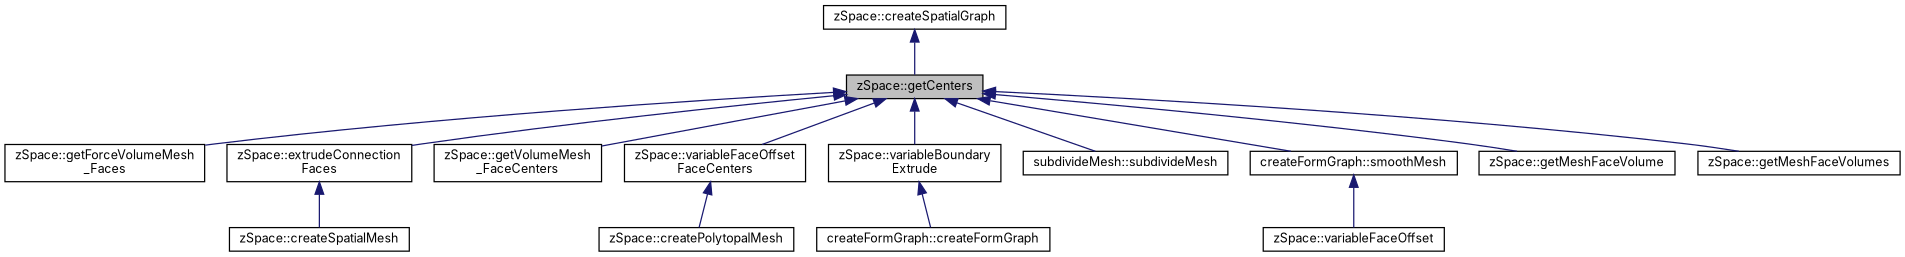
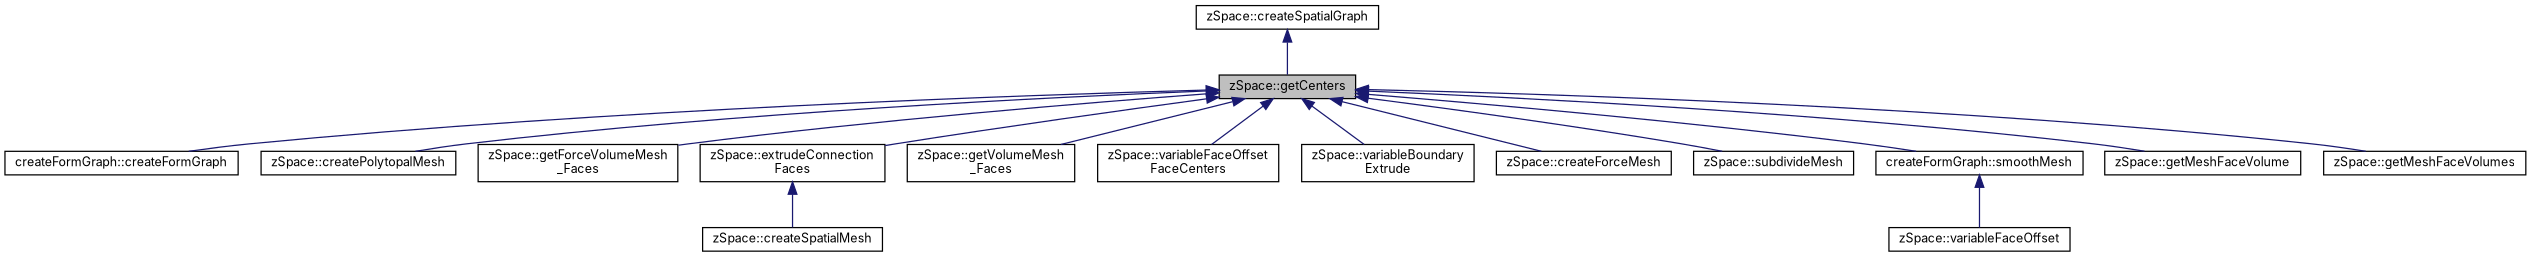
node "zSpace::getVolumeMesh _FaceCenters": label "zSpace::getVolumeMesh _FaceCenters" -> "zSpace::getVolumeMesh _Faces"
node "subdivideMesh::subdivideMesh": label "subdivideMesh::subdivideMesh" -> "zSpace::subdivideMesh"
node "zSpace::createForceMesh": added
edge "zSpace::createPolytopalMesh" -> "zSpace::variableFaceOffset FaceCenters": now "zSpace::createPolytopalMesh" -> "zSpace::getCenters"
edge "createFormGraph::createFormGraph" -> "zSpace::variableBoundary Extrude": now "createFormGraph::createFormGraph" -> "zSpace::getCenters"
